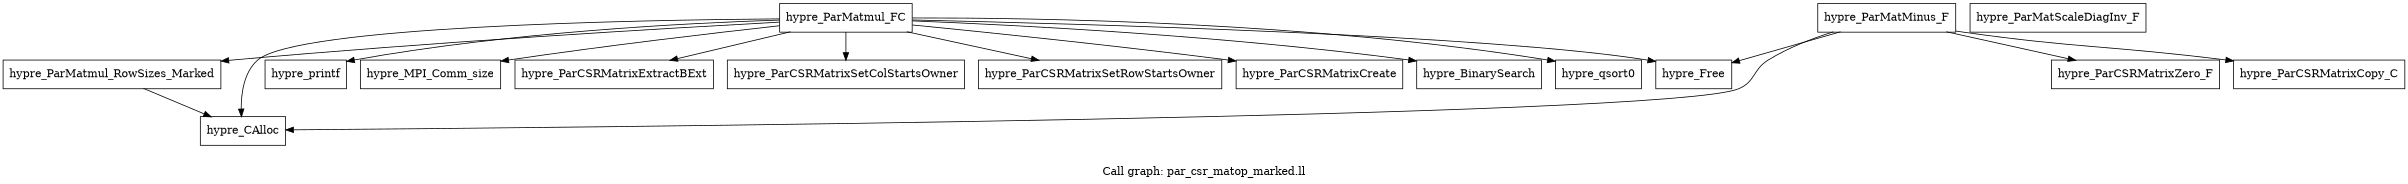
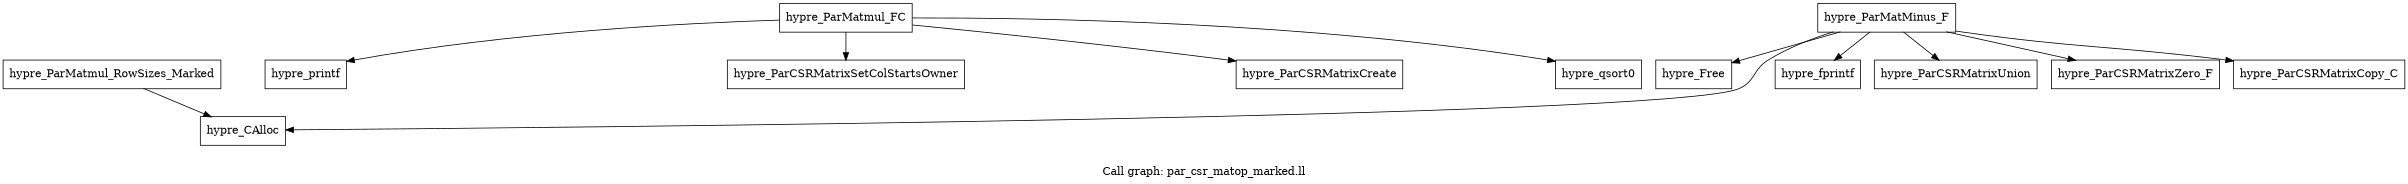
node "hypre_ParMatScaleDiagInv_F": removed
edge "hypre_ParMatmul_FC" -> "hypre_CAlloc": removed
edge "hypre_ParMatmul_FC" -> "hypre_Free": removed
edge "hypre_ParMatmul_FC" -> "hypre_ParMatmul_RowSizes_Marked": removed
node "hypre_MPI_Comm_size": removed
node "hypre_ParCSRMatrixExtractBExt": removed
node "hypre_ParCSRMatrixSetRowStartsOwner": removed
node "hypre_BinarySearch": removed
node "hypre_fprintf": added
node "hypre_ParCSRMatrixUnion": added
